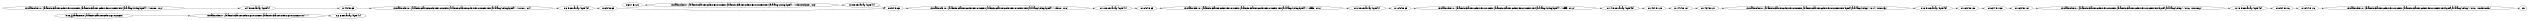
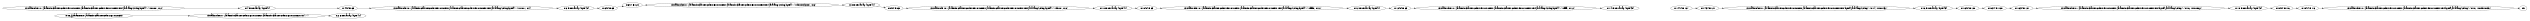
node "$r14[0] = 120": removed
edge "$r6[0] = 63" -> "$r8[0] = 63": now "$r6[0] = 63" -> "$r6[1] = 120"
